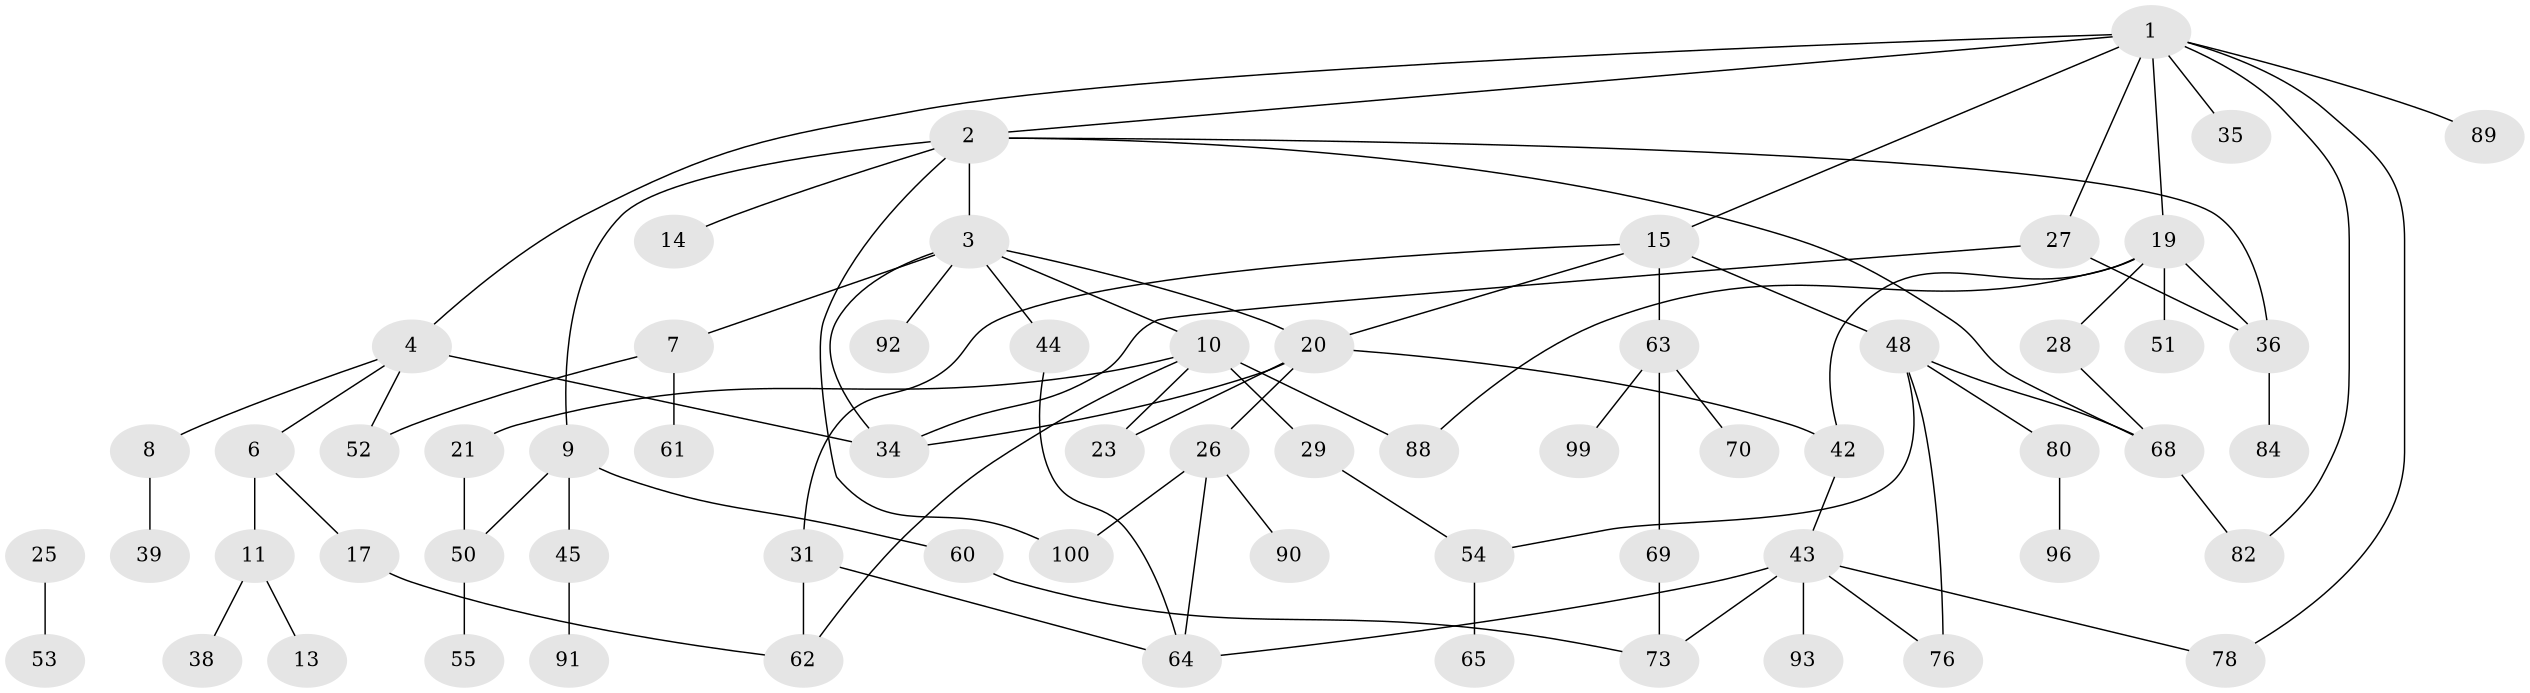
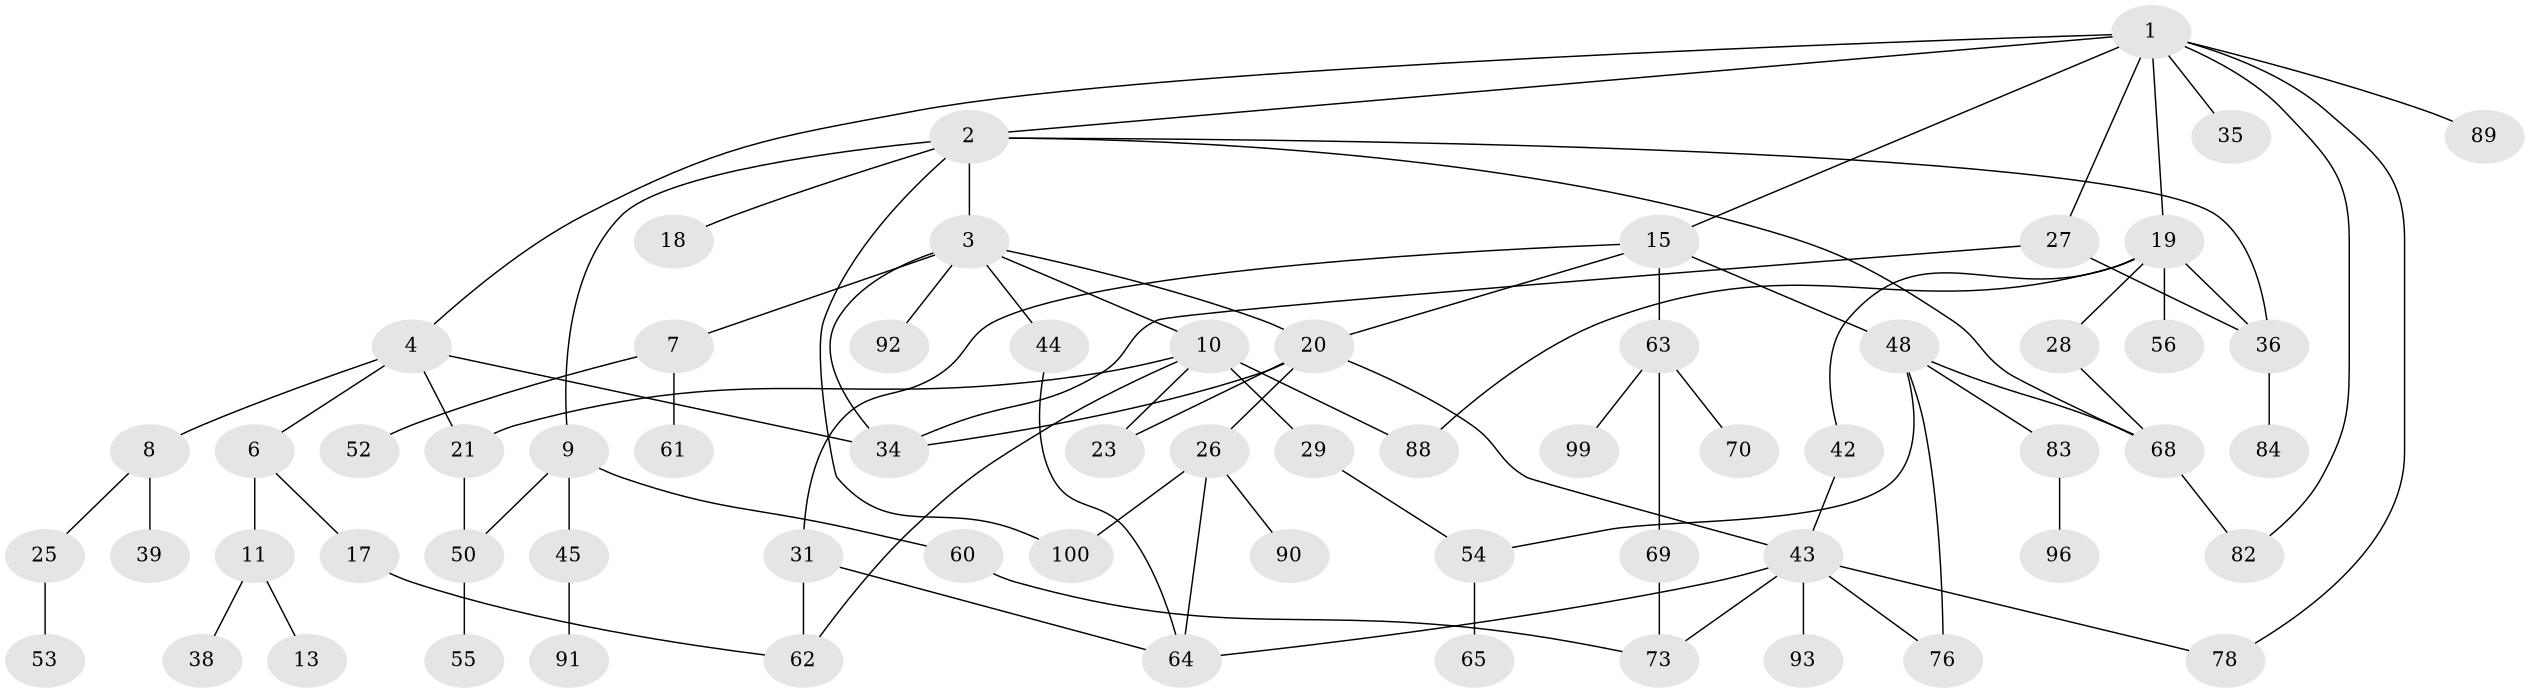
node "14": label "14" -> "18"
node "51": label "51" -> "56"
edge "20" -- "42": now "20" -- "43"
edge "4" -- "52": now "4" -- "21"
node "80": label "80" -> "83"
edge "8" -- "25": added
